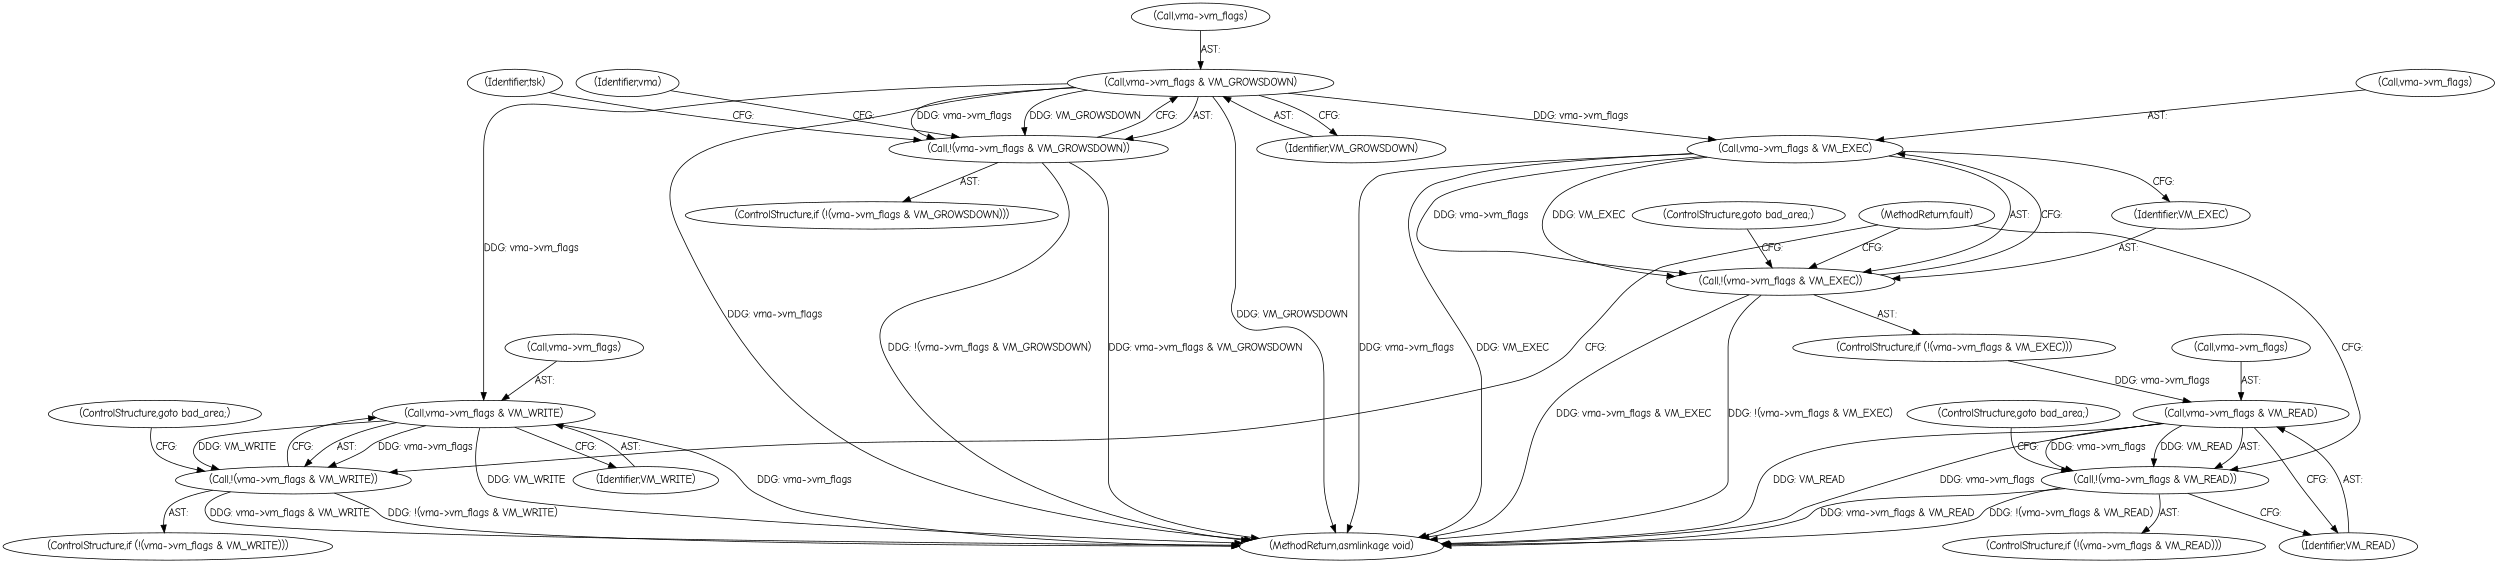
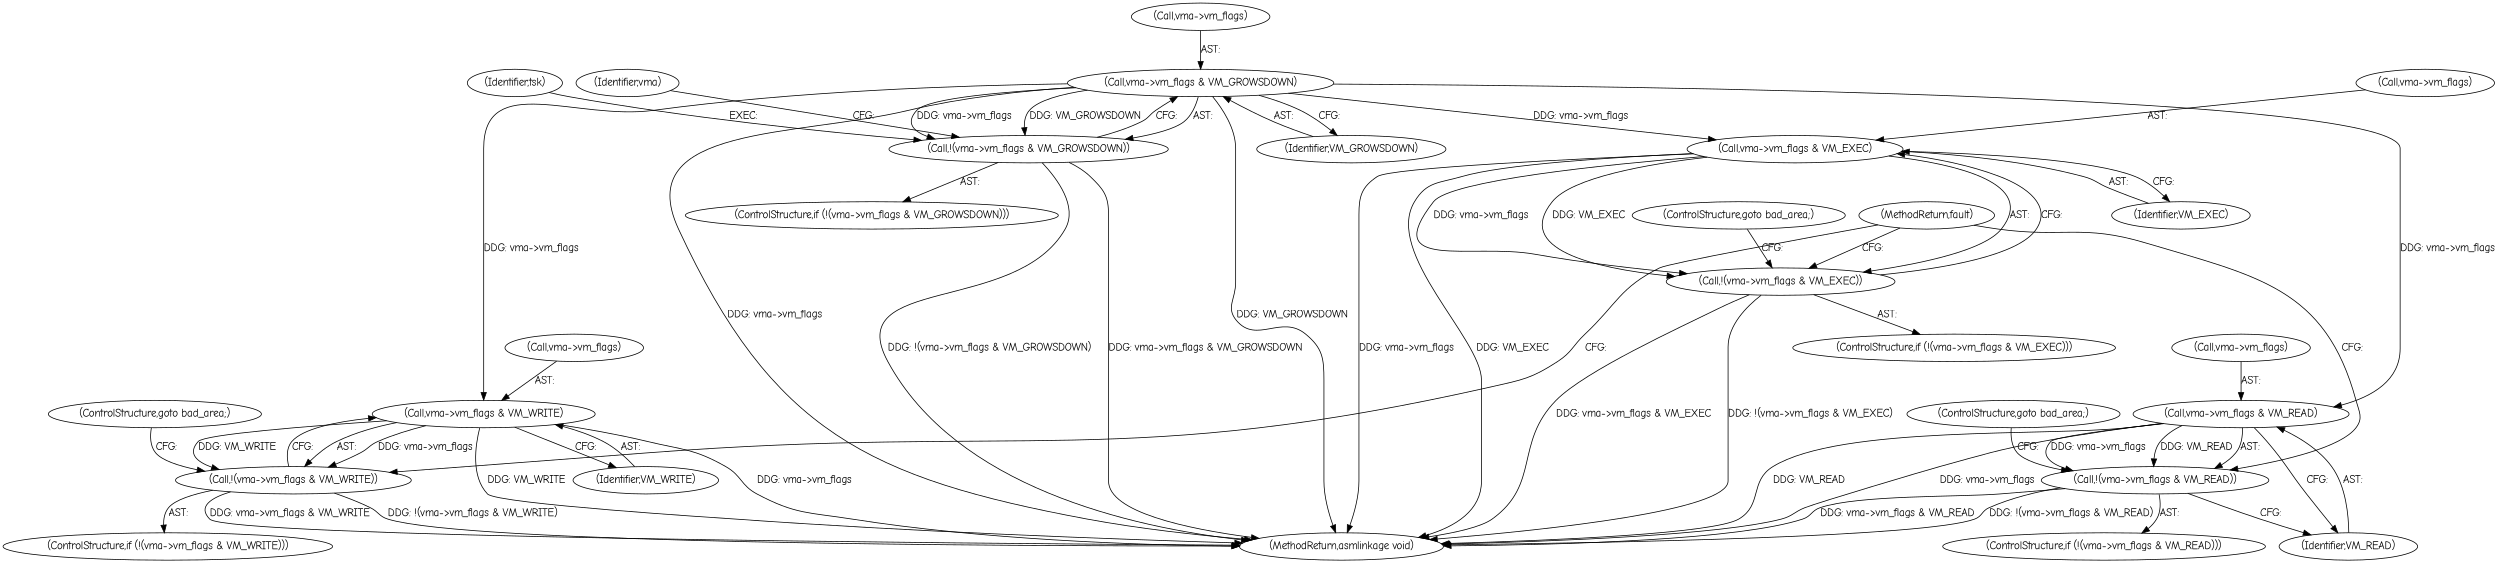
edge "(Identifier,tsk)" -> "(Call,!(vma->vm_flags & VM_GROWSDOWN))": label "CFG: " -> "EXEC: "
edge "(Identifier,VM_EXEC)" -> "(Call,!(vma->vm_flags & VM_EXEC))": now "(Identifier,VM_EXEC)" -> "(Call,vma->vm_flags & VM_EXEC)"
edge "(ControlStructure,if (!(vma->vm_flags & VM_EXEC)))" -> "(Call,vma->vm_flags & VM_READ)": now "(Call,vma->vm_flags & VM_GROWSDOWN)" -> "(Call,vma->vm_flags & VM_READ)"
